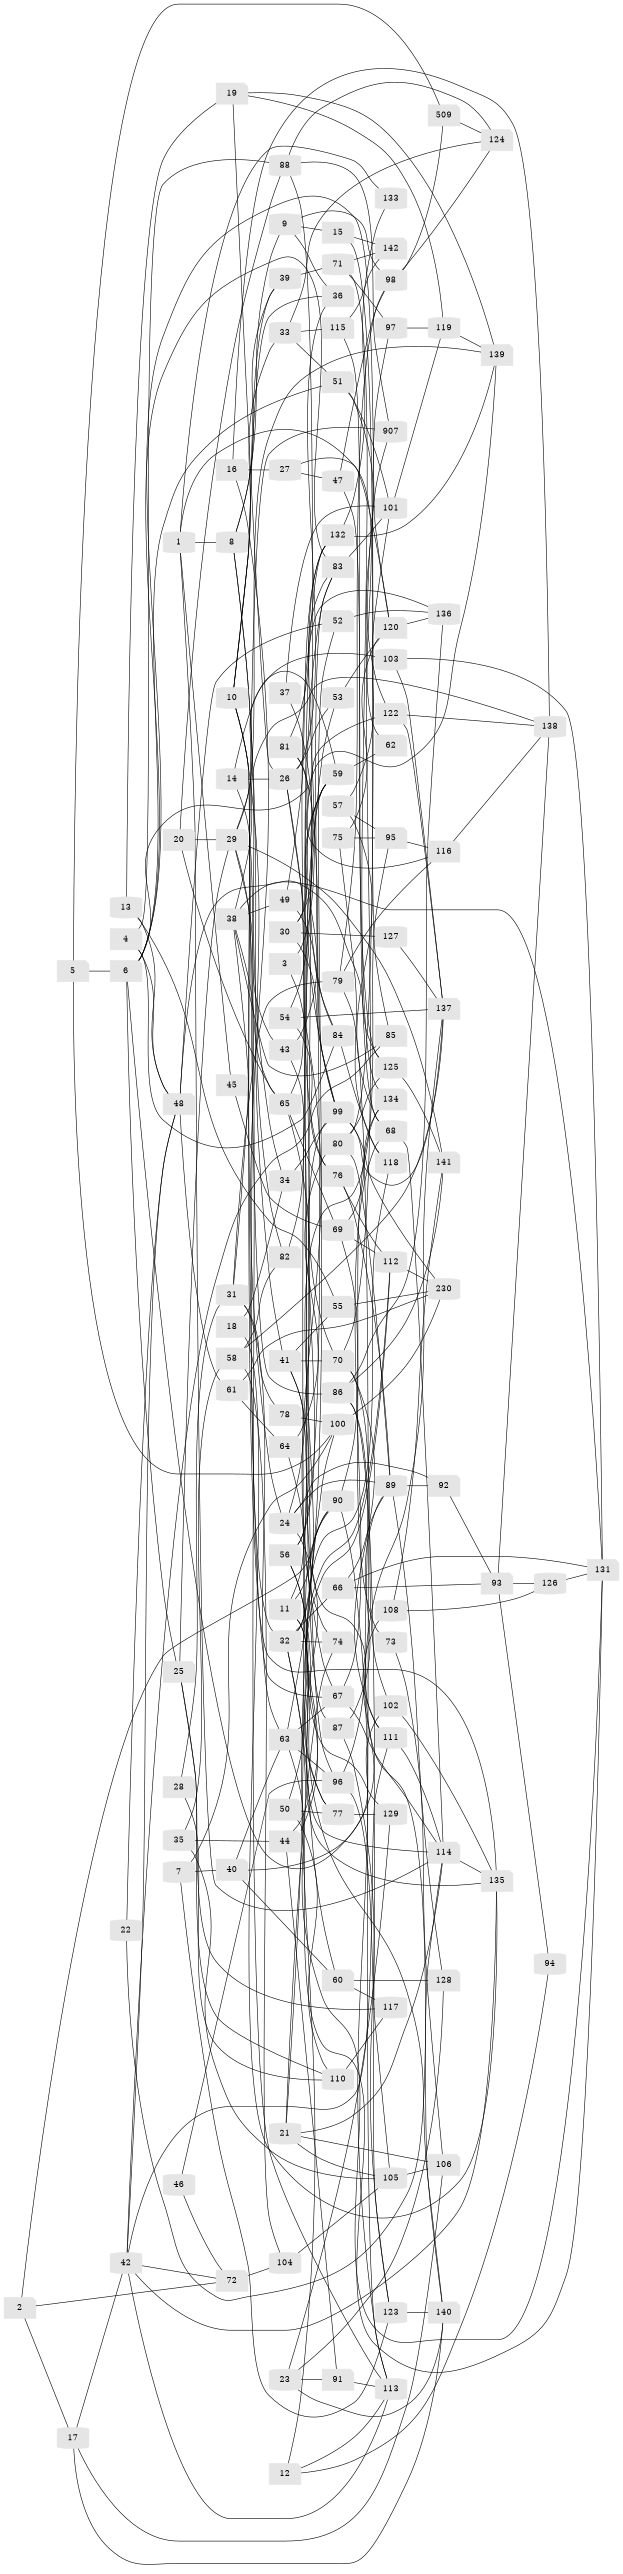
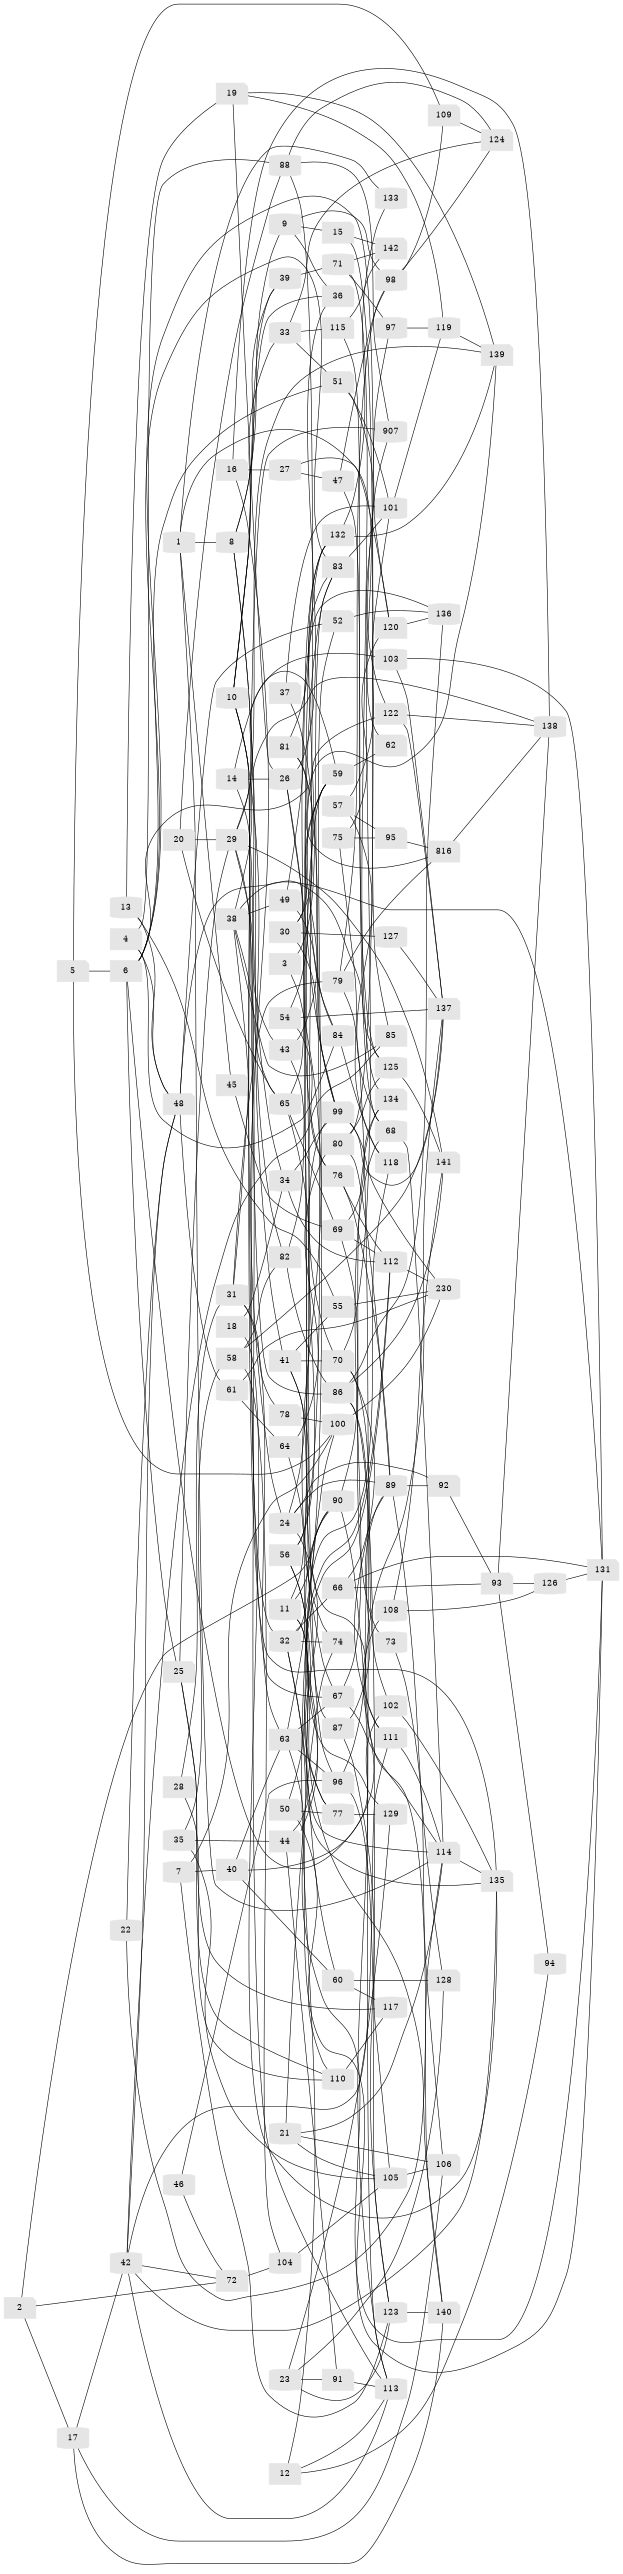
node "509": label "509" -> "109"
node "53": removed
node "116": label "116" -> "816"
edge "95" -- "32": removed
edge "34" -- "112": added
edge "82" -- "86": added
edge "140" -- "23": now "123" -- "23"
